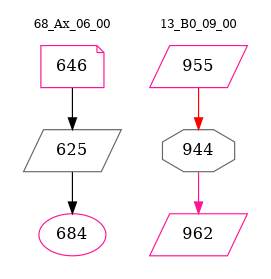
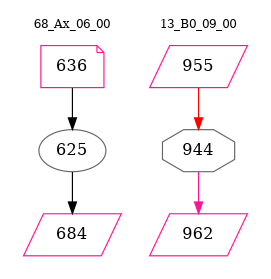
node "646": label "646" -> "636"
node "625": shape parallelogram -> ellipse
node "684": shape ellipse -> parallelogram
